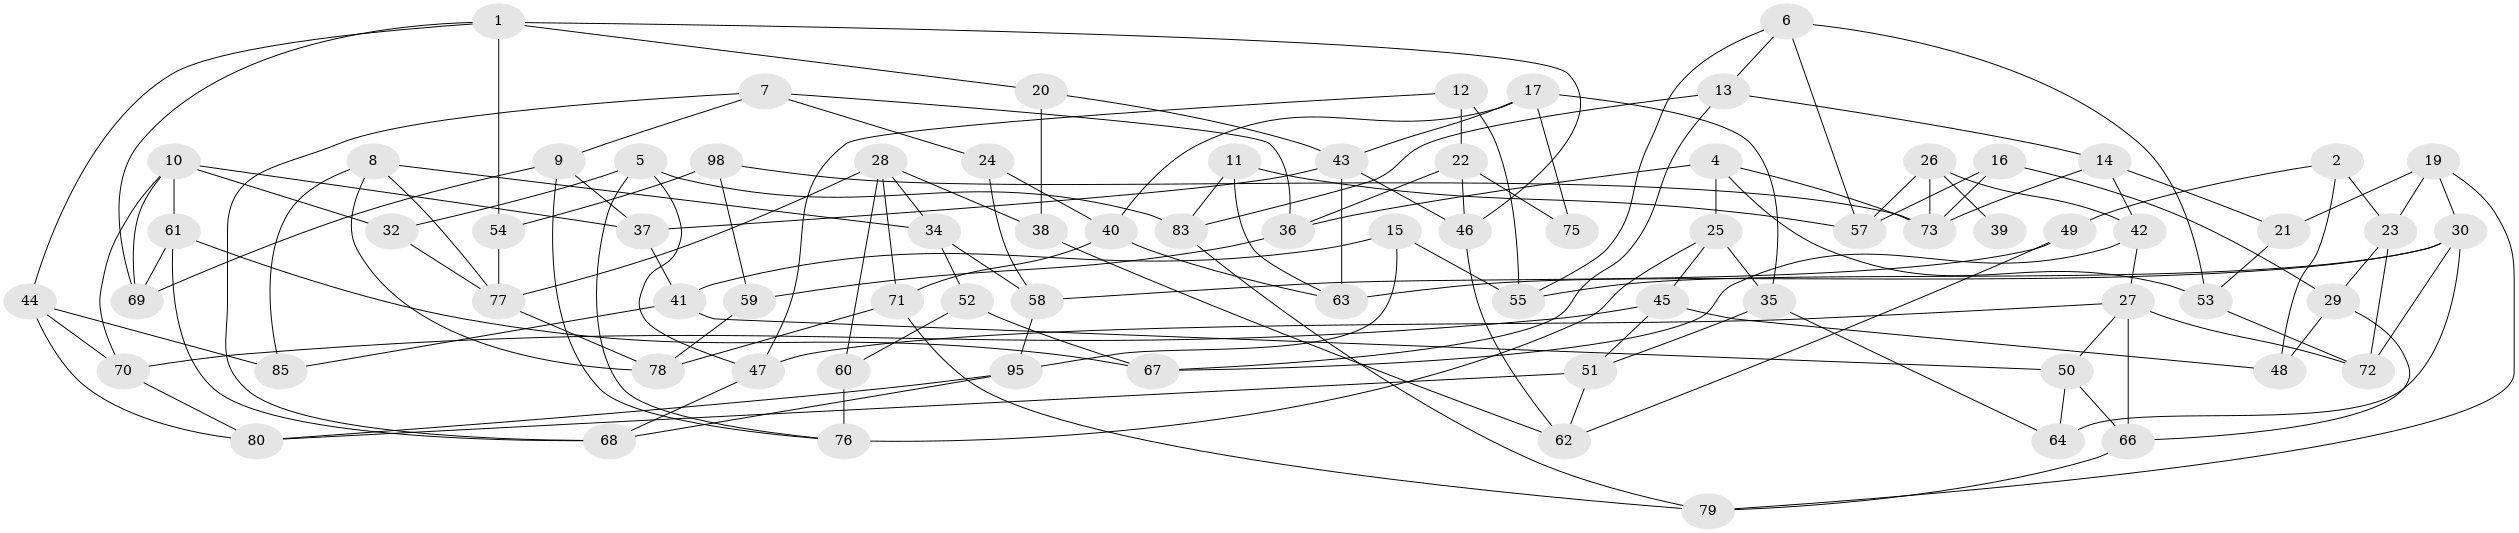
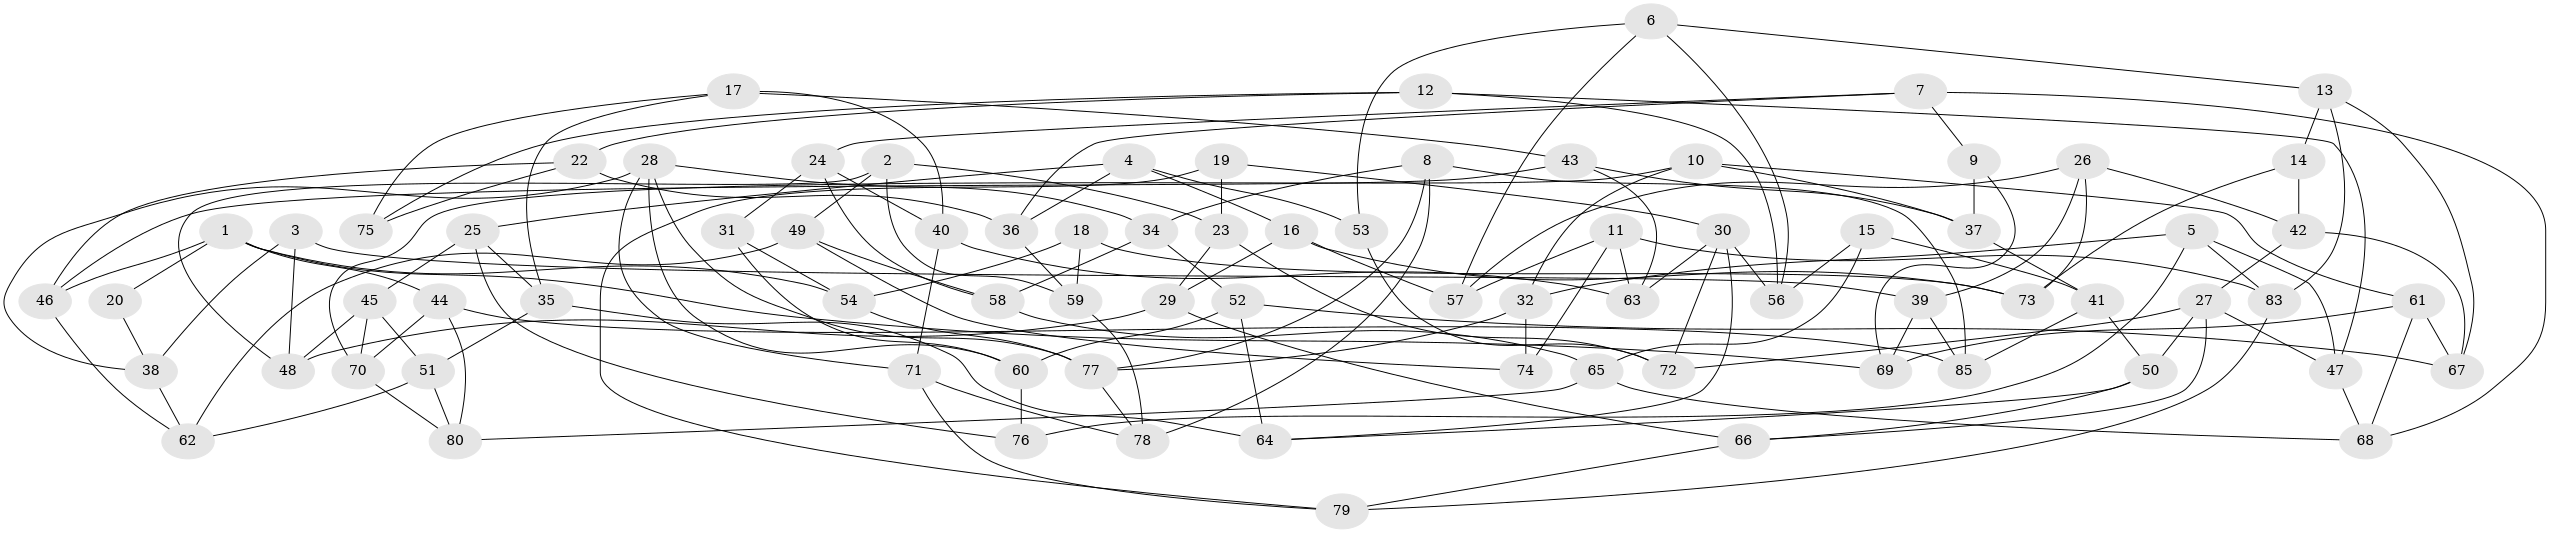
edge "12" -- "75": added
edge "20" -- "43": removed
node "98": label "98" -> "18"
edge "4" -- "73": now "4" -- "16"
edge "10" -- "69": now "39" -- "69"
node "3": added
node "31": added
node "21": removed
edge "2" -- "59": added
node "55": label "55" -> "56"
edge "39" -- "85": added
node "95": label "95" -> "65"
edge "52" -- "64": added
node "74": added
edge "9" -- "76": removed
